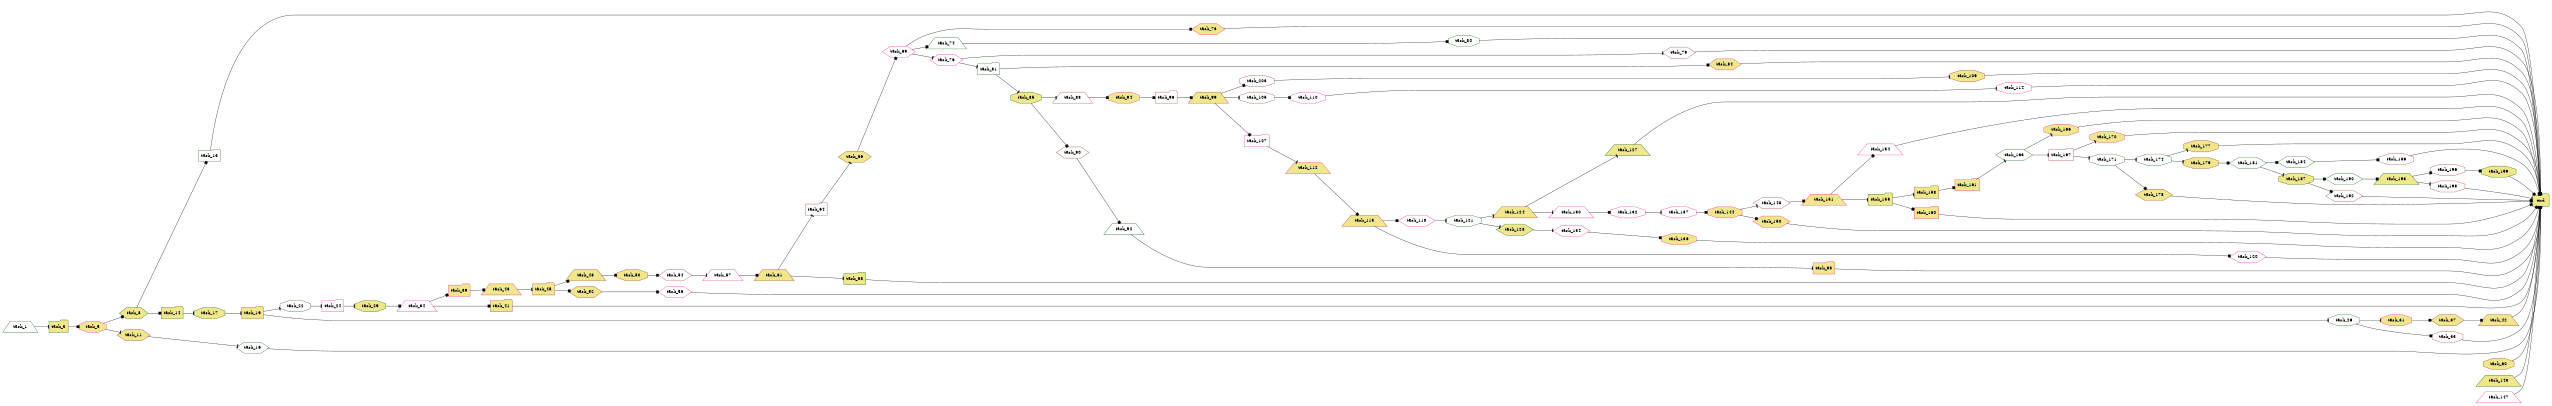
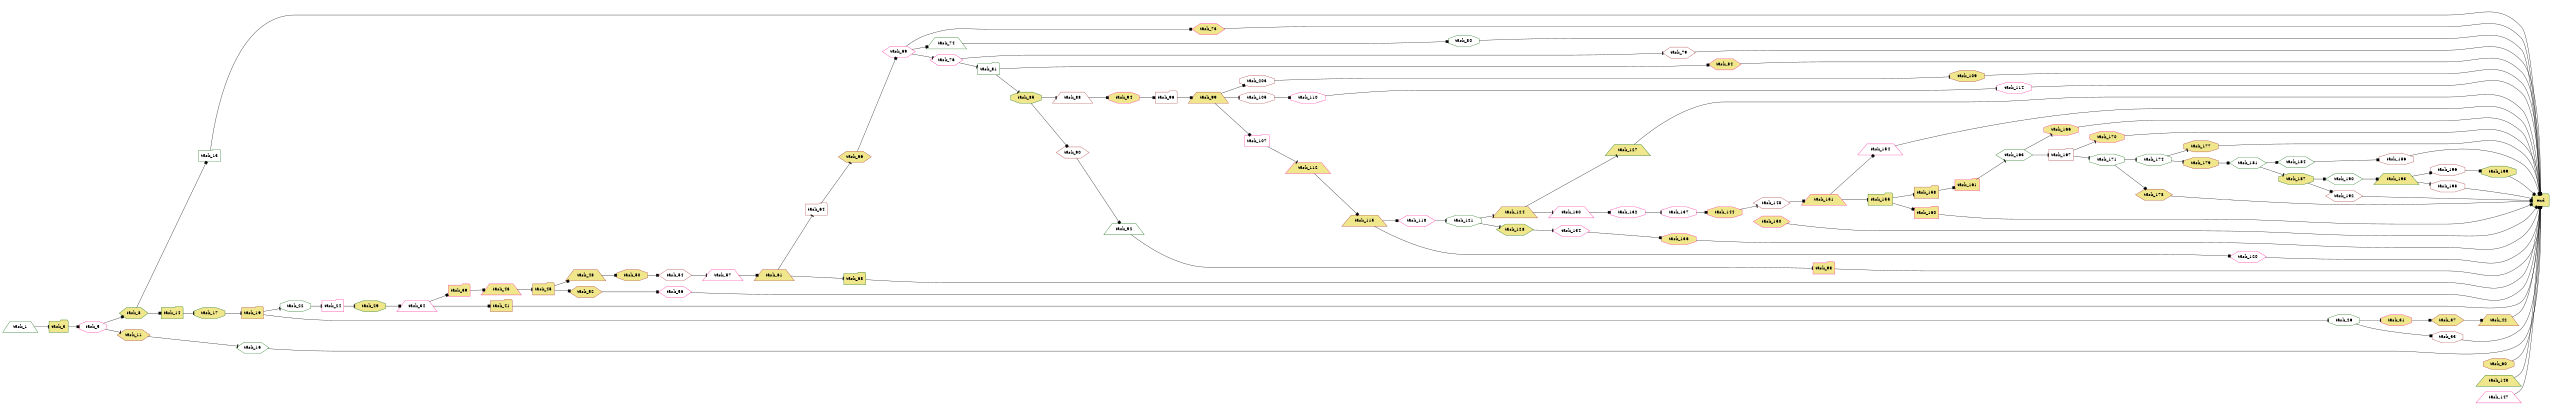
edge "task_144" -> "task_150": removed
node "task_5": fillcolor khaki -> white
